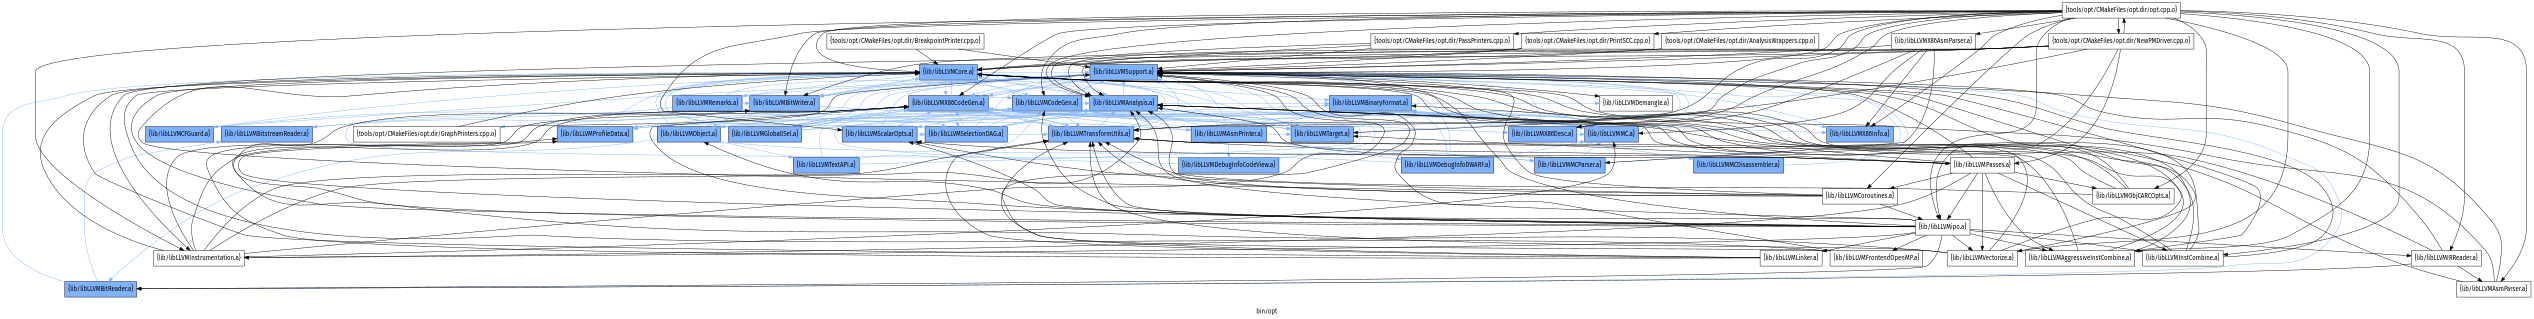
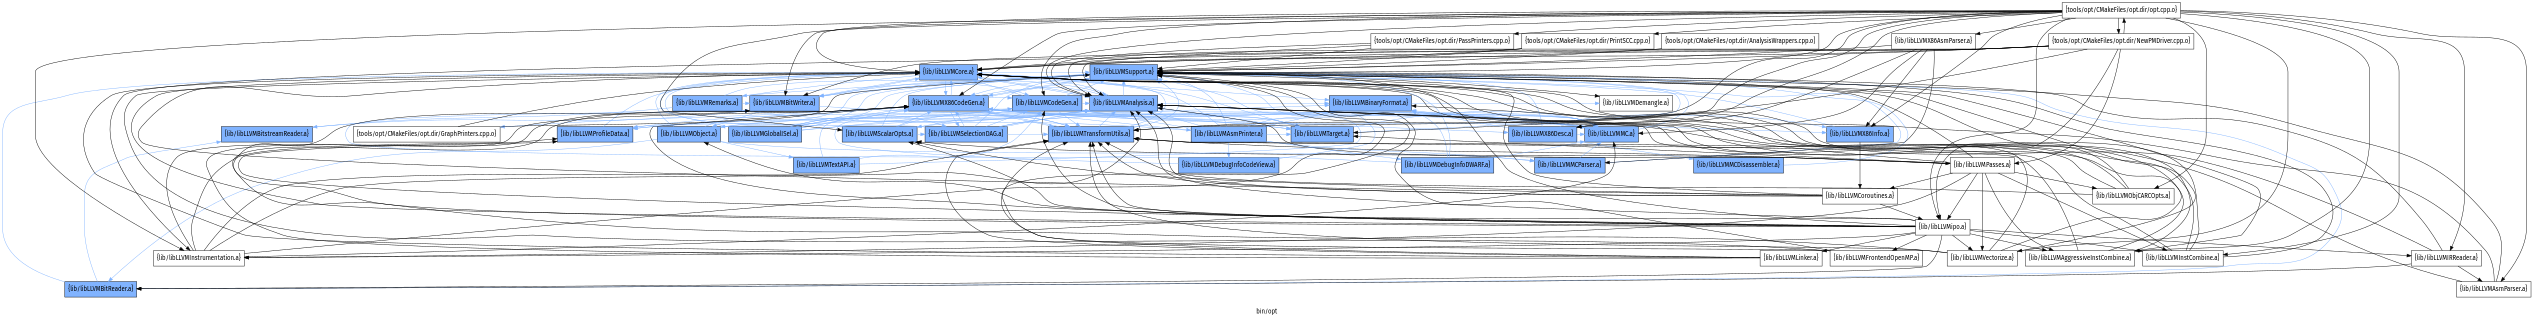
node "{tools/opt/CMakeFiles/opt.dir/BreakpointPrinter.cpp.o}": removed
edge "{lib/libLLVMInstrumentation.a}" -> "{lib/libLLVMCore.a}": removed
edge "{tools/opt/CMakeFiles/opt.dir/opt.cpp.o}" -> "{lib/libLLVMCoroutines.a}": now "{lib/libLLVMX86Info.a}" -> "{lib/libLLVMCoroutines.a}"
edge "{lib/libLLVMScalarOpts.a}" -> "{lib/libLLVMAnalysis.a}": added
node "{lib/libLLVMCFGuard.a}": removed
